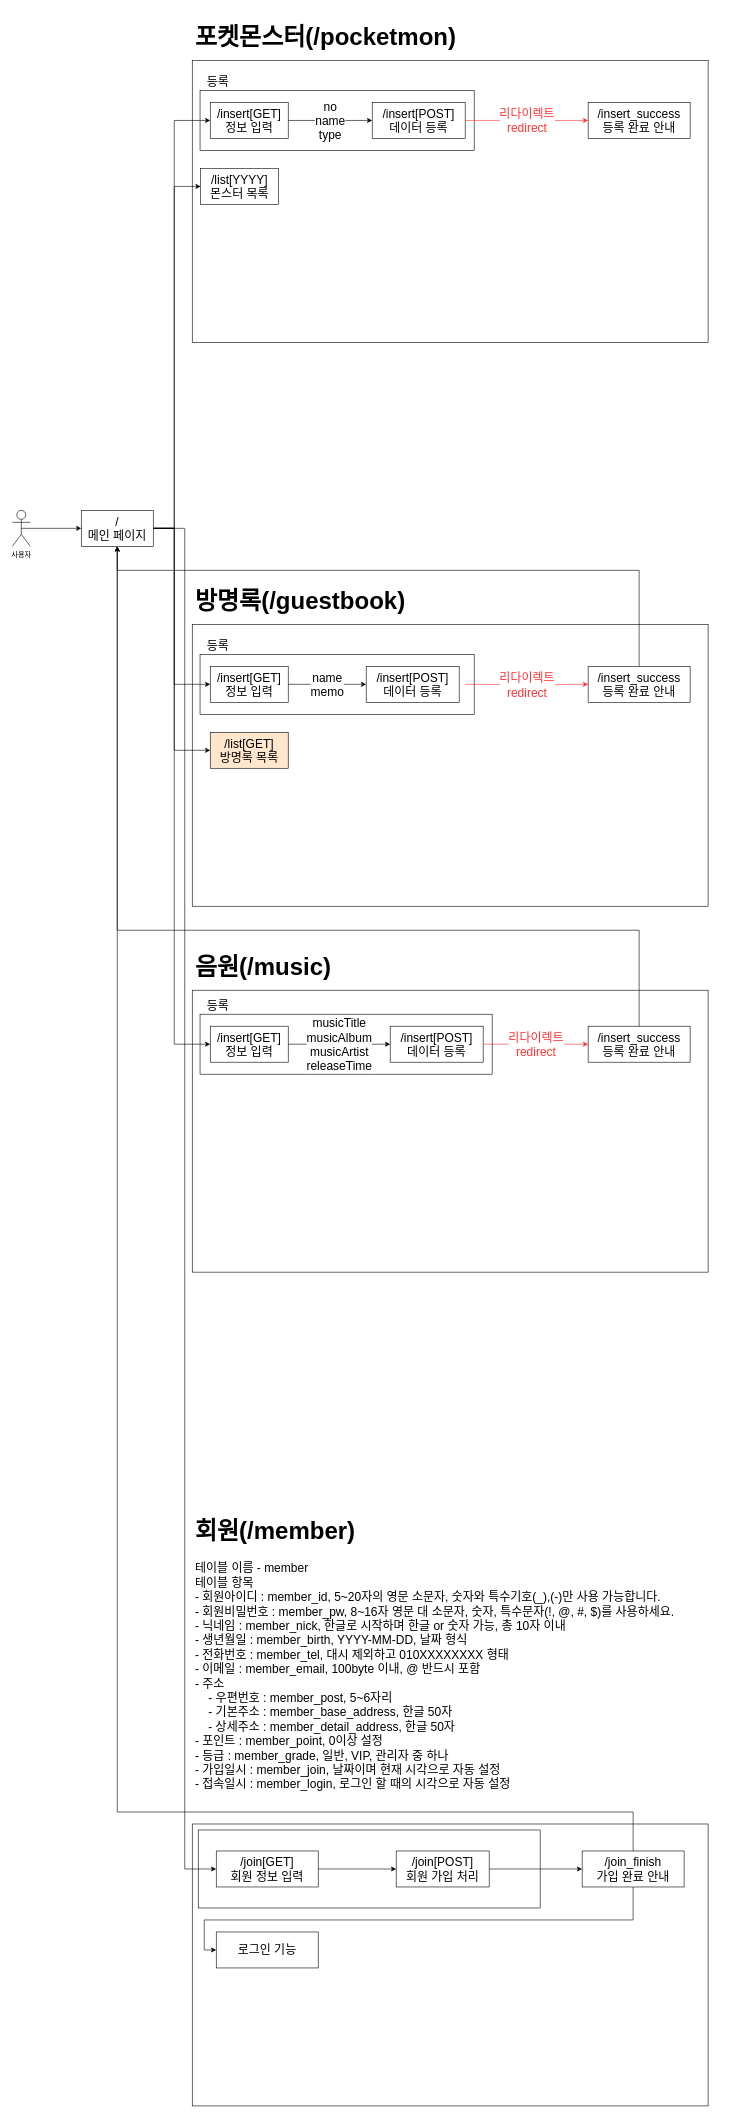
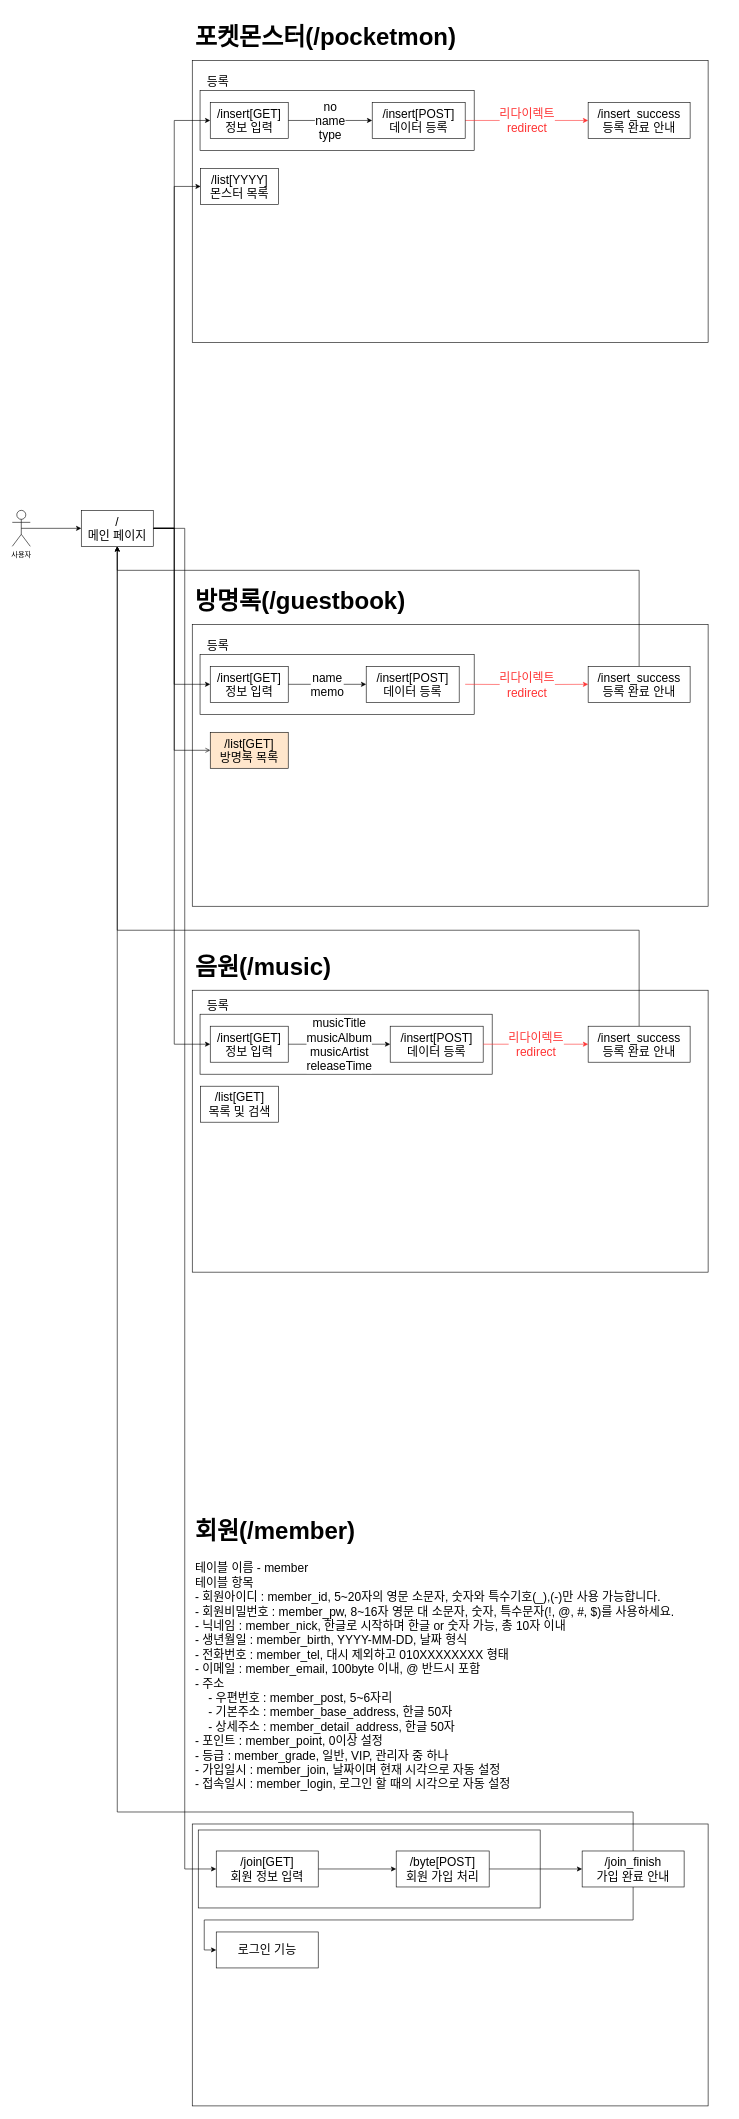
edge "/ 메인 페이지" -> "/list[GET] 방명록 목록": arrowhead classic -> open
node "/list[GET] 목록 및 검색": added
node "/join[POST] 회원 가입 처리": label "/join[POST] 회원 가입 처리" -> "/byte[POST] 회원 가입 처리"
